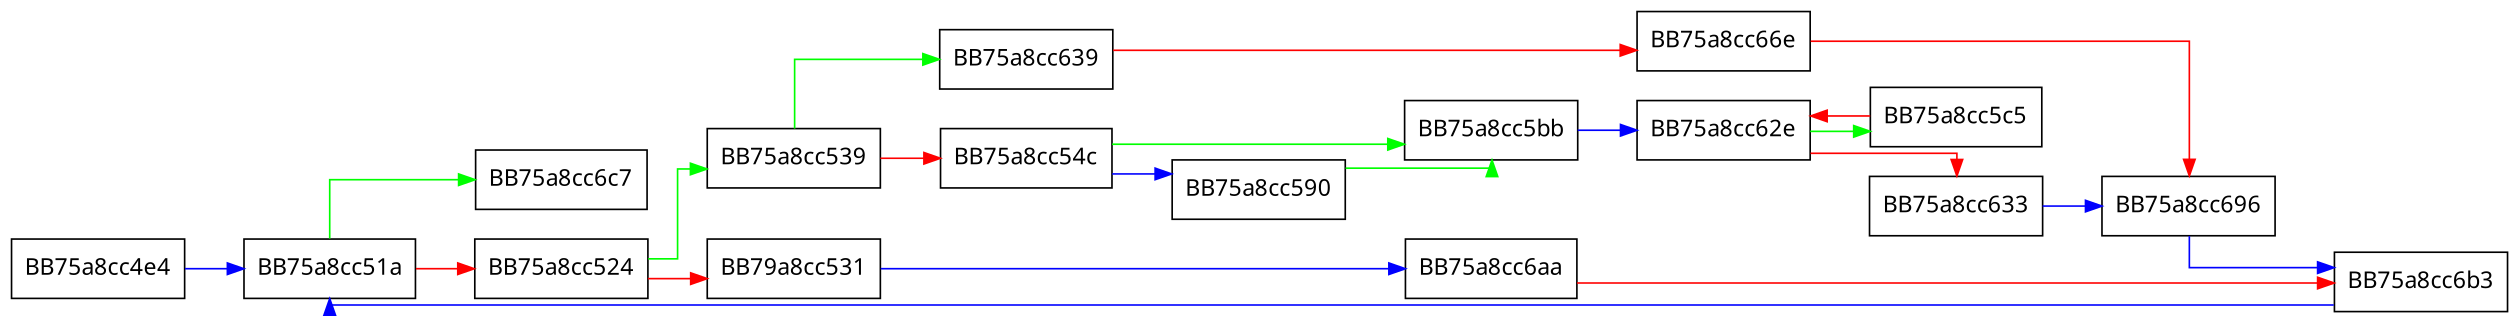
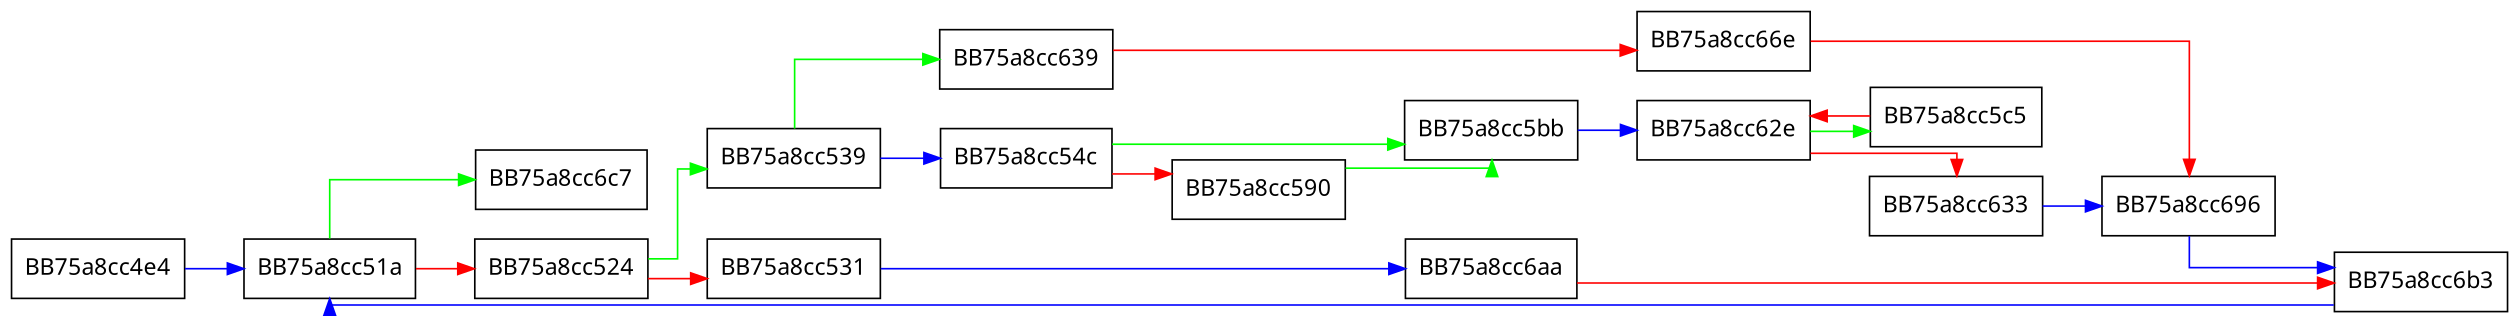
edge "BB75a8cc539" -> "BB75a8cc54c": color red -> blue
edge "BB75a8cc54c" -> "BB75a8cc590": color blue -> red
node "BB79a8cc531": label "BB79a8cc531" -> "BB75a8cc531"
